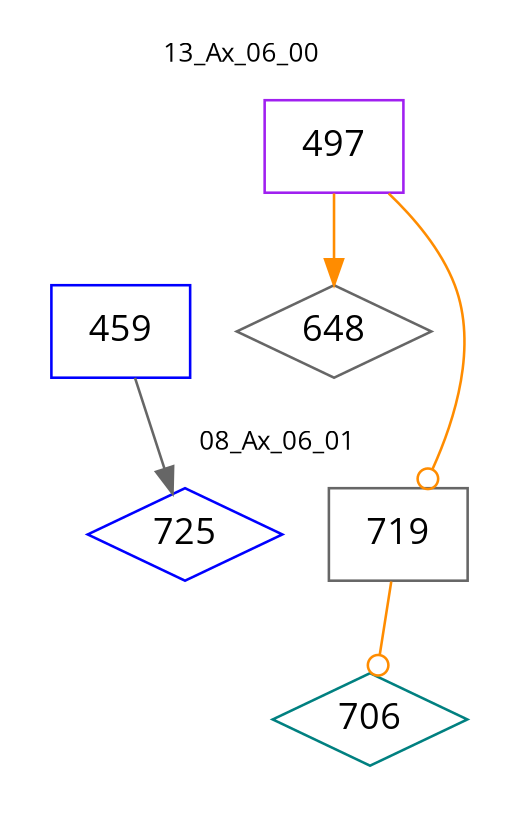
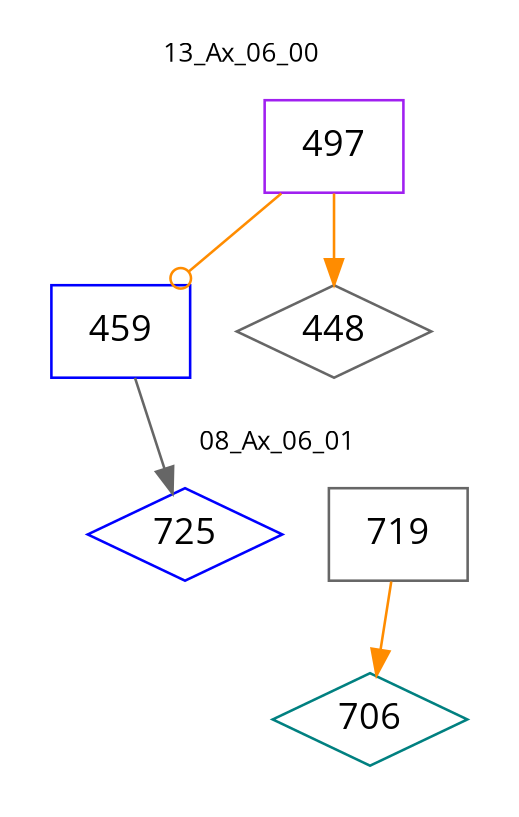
edge "497" -> "719": now "497" -> "459"
node "648": label "648" -> "448"
edge "719" -> "706": arrowhead odot -> normal
